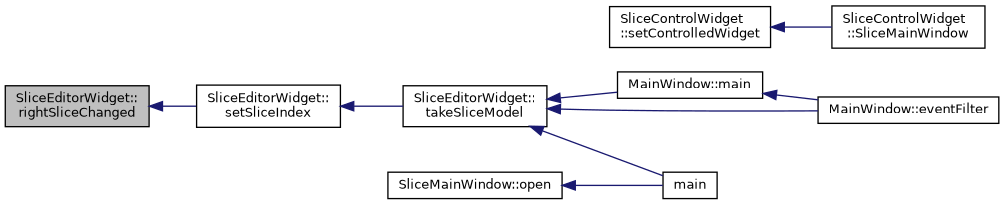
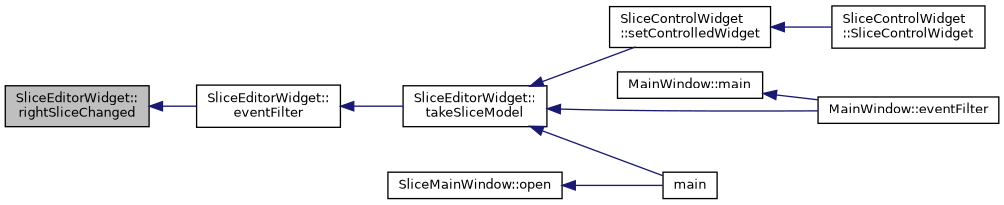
node "SliceControlWidget ::SliceMainWindow": label "SliceControlWidget ::SliceMainWindow" -> "SliceControlWidget ::SliceControlWidget"
edge "MainWindow::main" -> "SliceEditorWidget:: takeSliceModel": now "SliceControlWidget ::setControlledWidget" -> "SliceEditorWidget:: takeSliceModel"
node "SliceEditorWidget:: setSliceIndex": label "SliceEditorWidget:: setSliceIndex" -> "SliceEditorWidget:: eventFilter"
